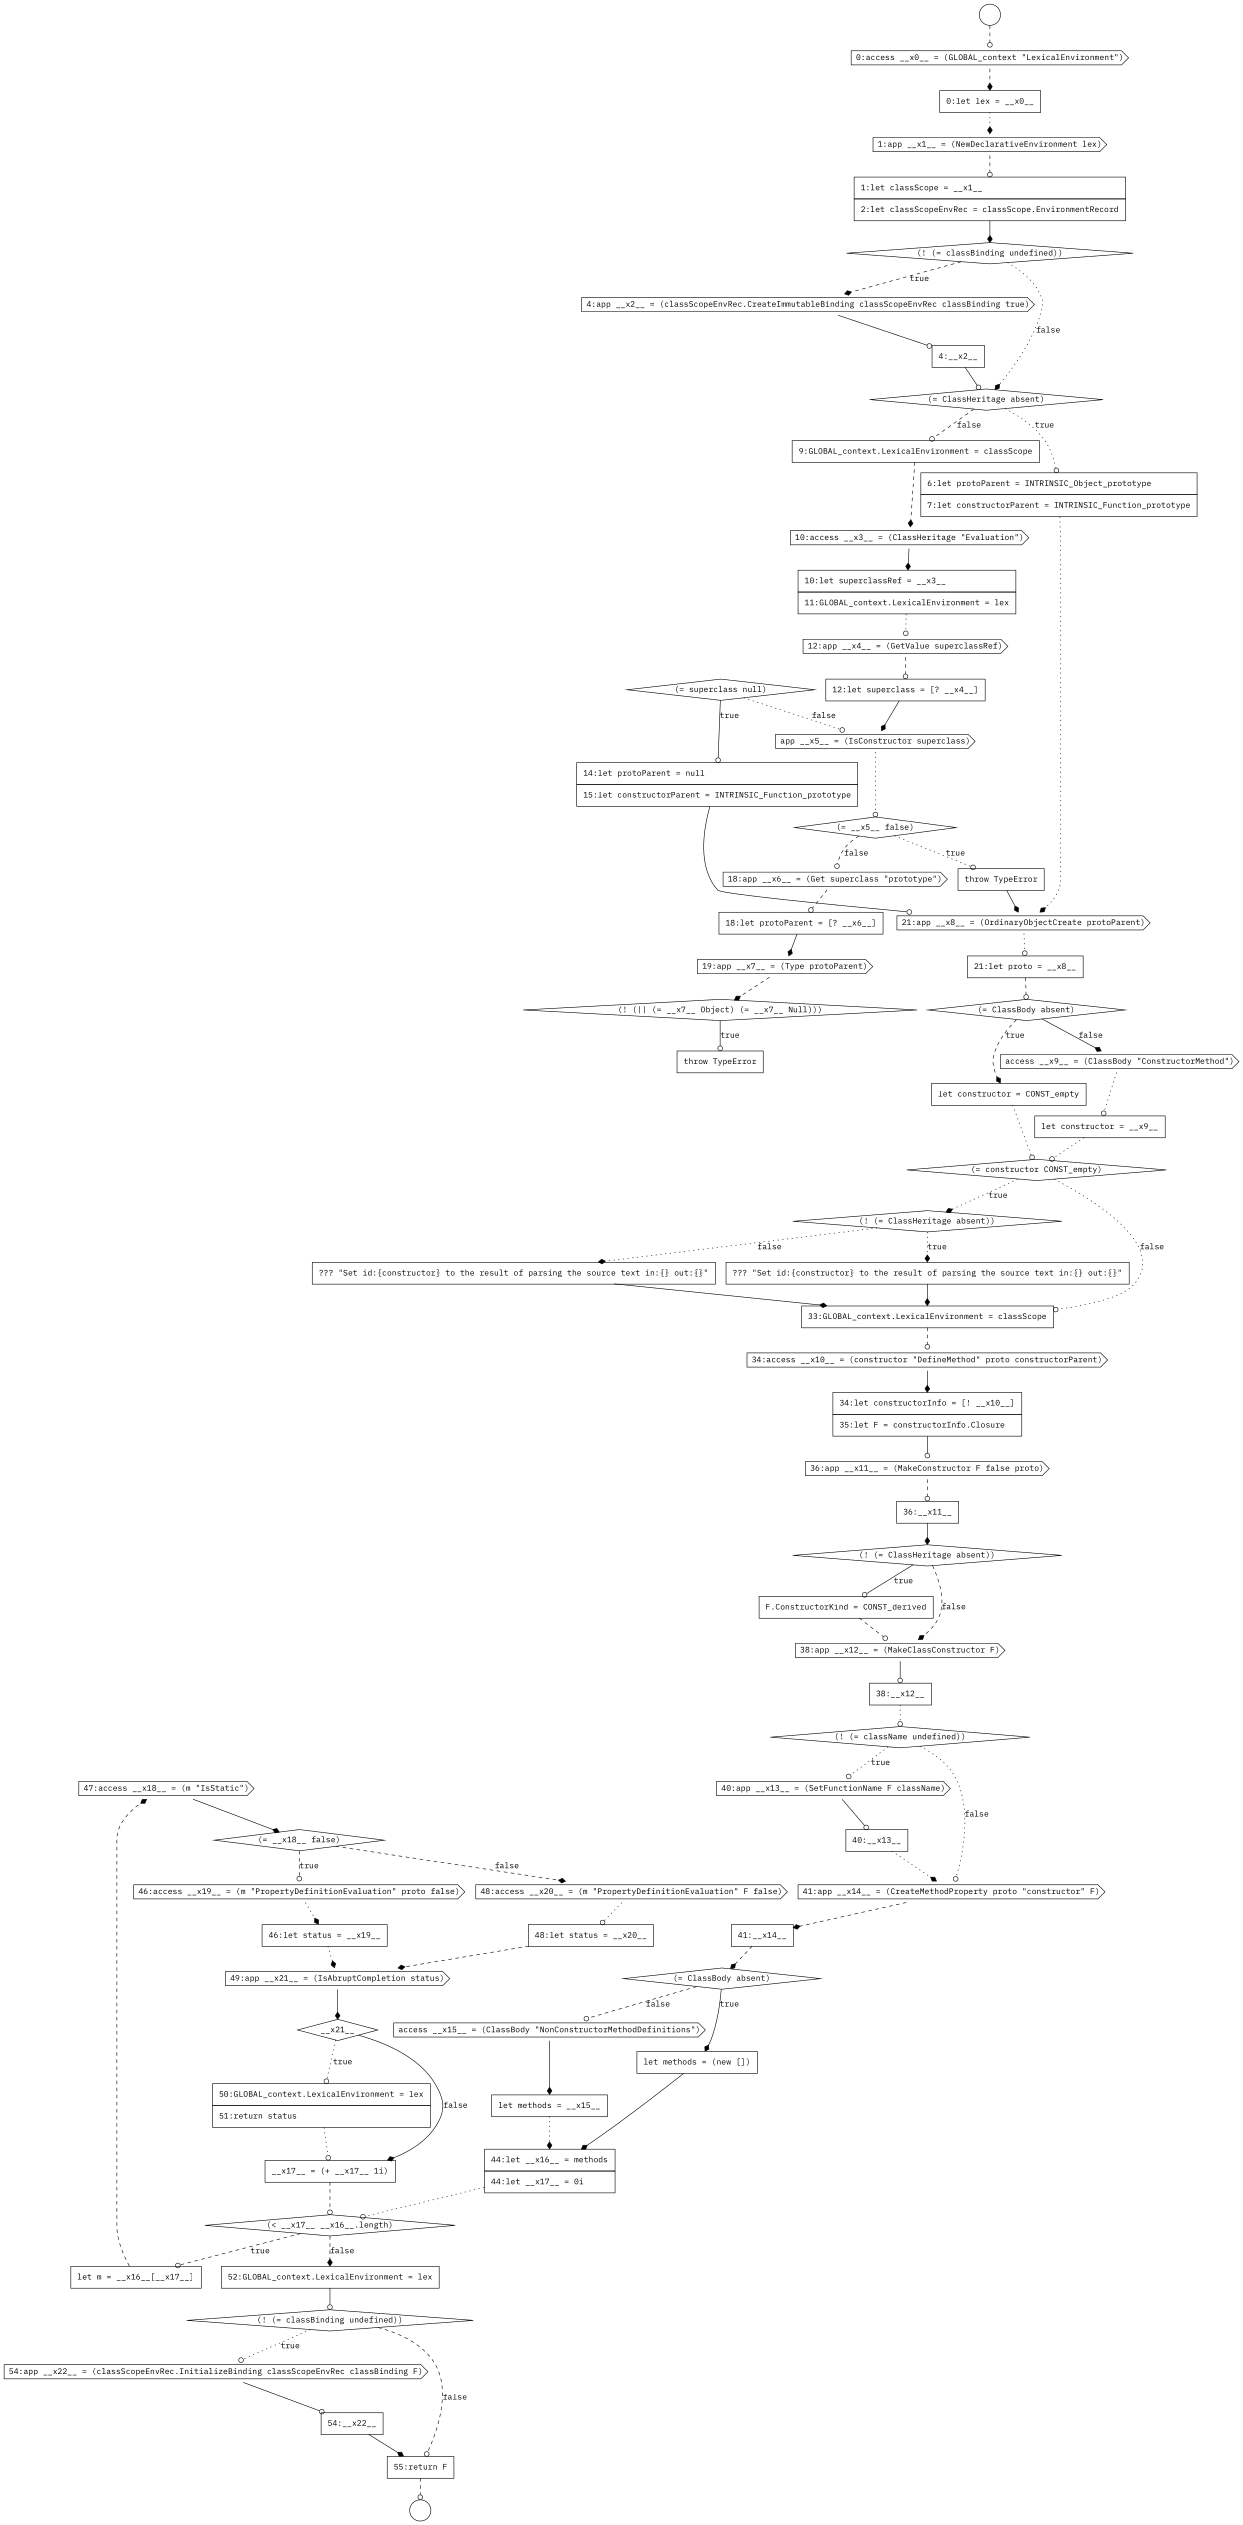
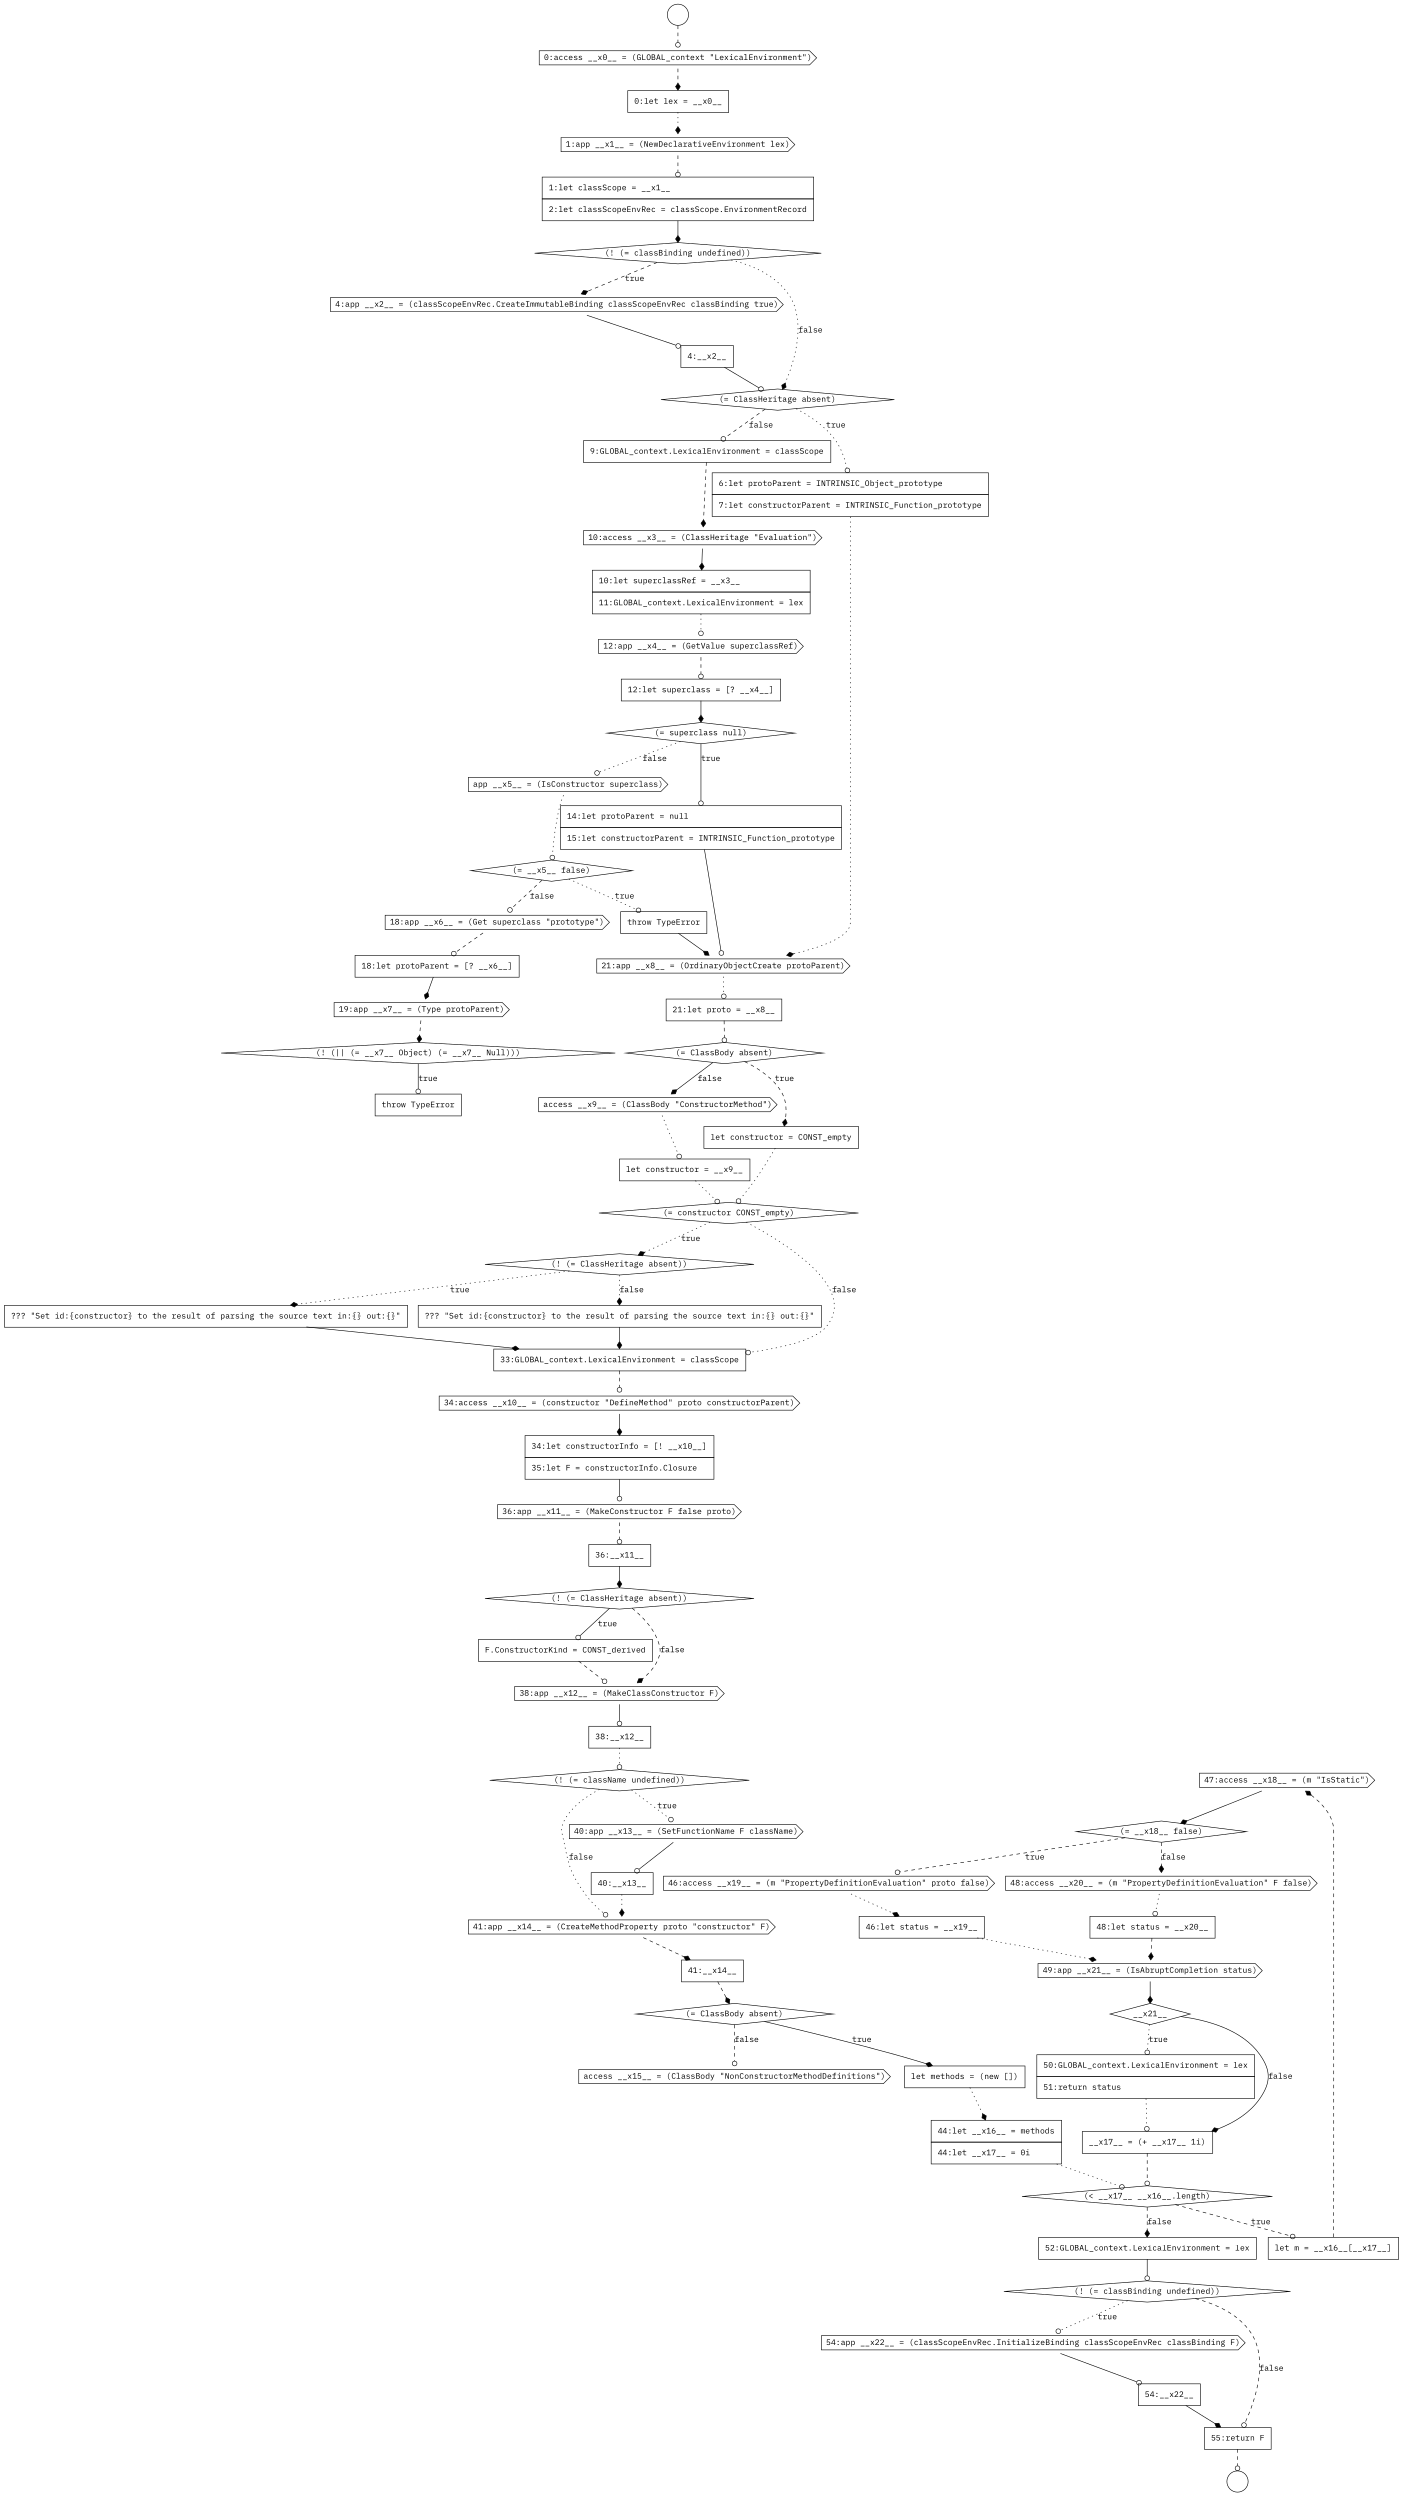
edge "12:let superclass = [? __x4__]" -> "app __x5__ = (IsConstructor superclass)": now "12:let superclass = [? __x4__]" -> "(= superclass null)"
node "let methods = __x15__": removed
edge "let methods = (new [])" -> "44:let __x16__ = methods": style solid -> dotted
